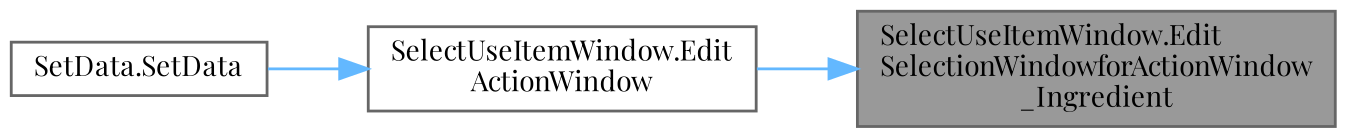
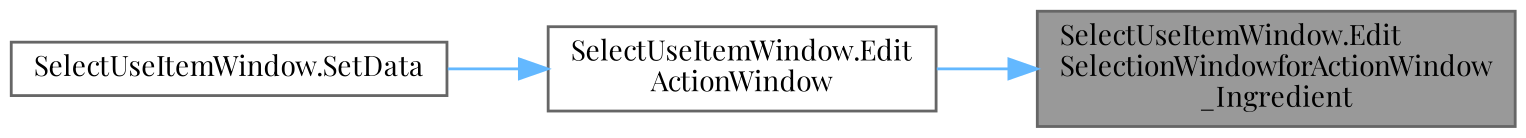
node "SetData.SetData": label "SetData.SetData" -> "SelectUseItemWindow.SetData"
